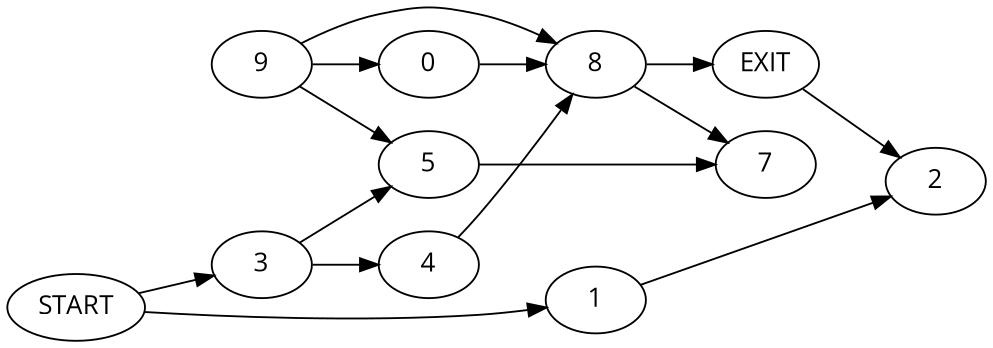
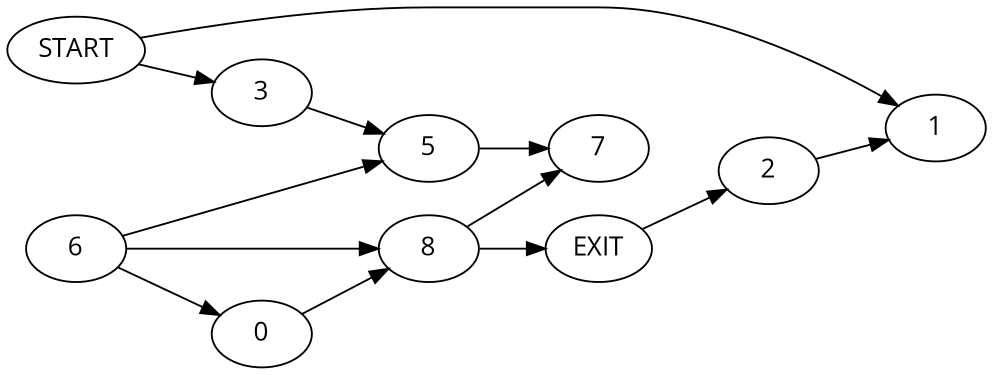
node "9": label "9" -> "6"
edge "1" -> "2": reversed
node "4": removed
